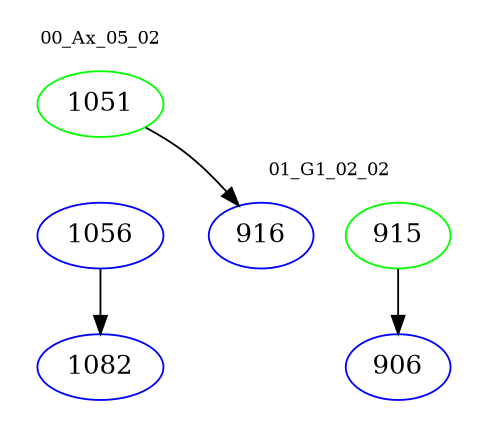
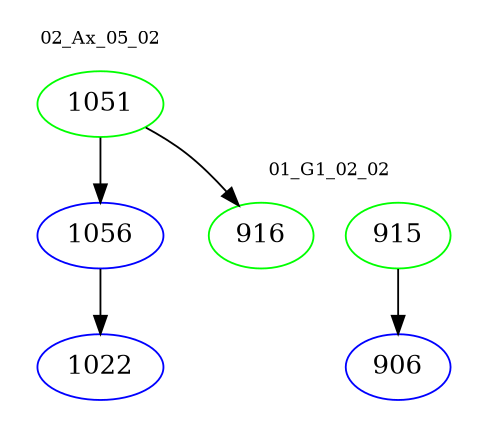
cluster "00_Ax_05_02": label "00_Ax_05_02" -> "02_Ax_05_02"
edge "1051" -> "1056": added
node "916": color blue -> green
node "1082": label "1082" -> "1022"
